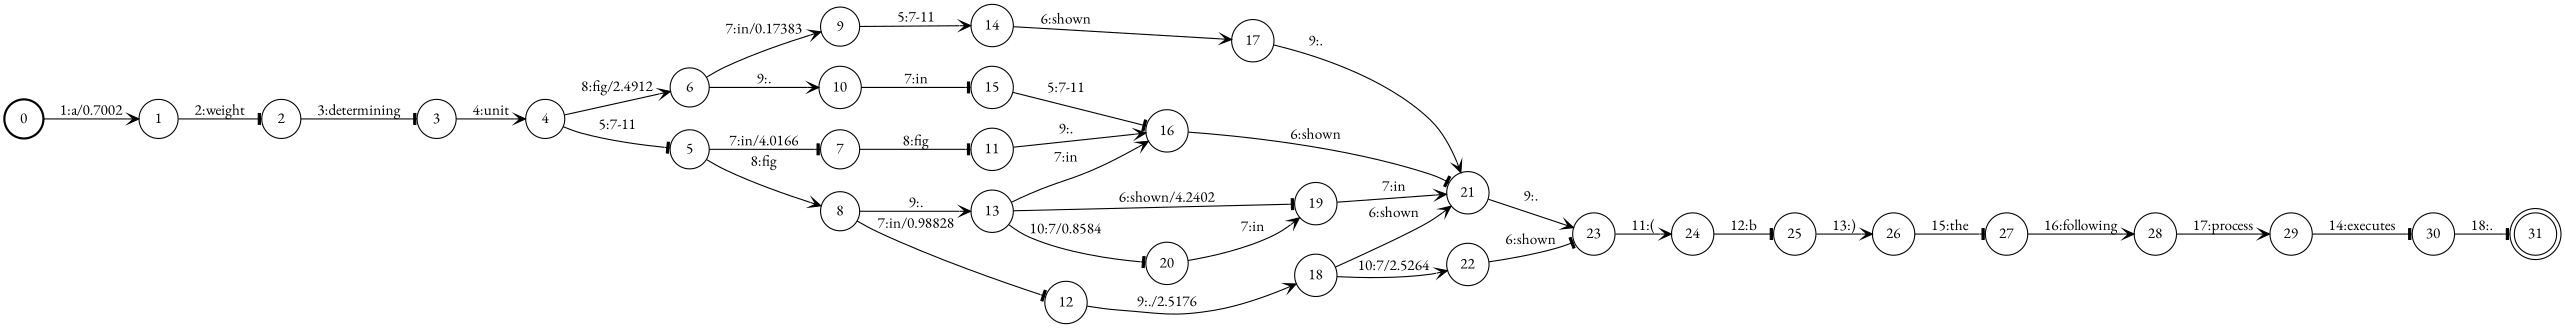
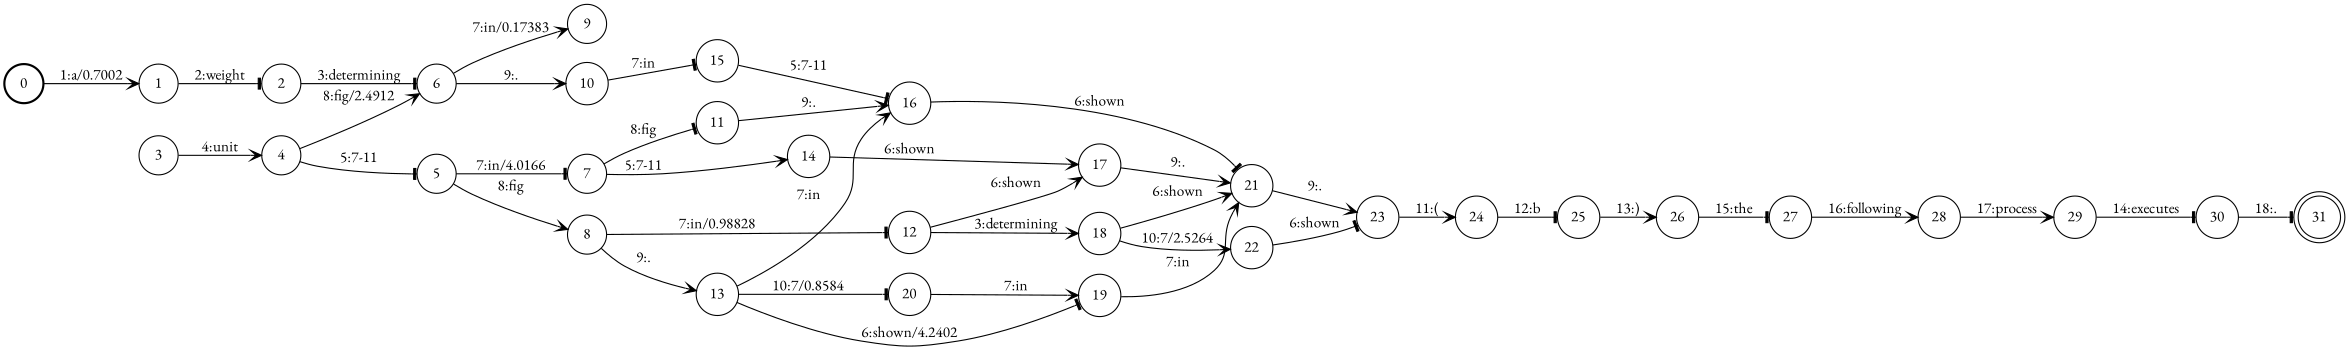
edge "9" -> "14": now "7" -> "14"
edge "2" -> "3": now "2" -> "6"
edge "12" -> "17": added, label "6:shown"
edge "12" -> "18": label "9:./2.5176" -> "3:determining"
